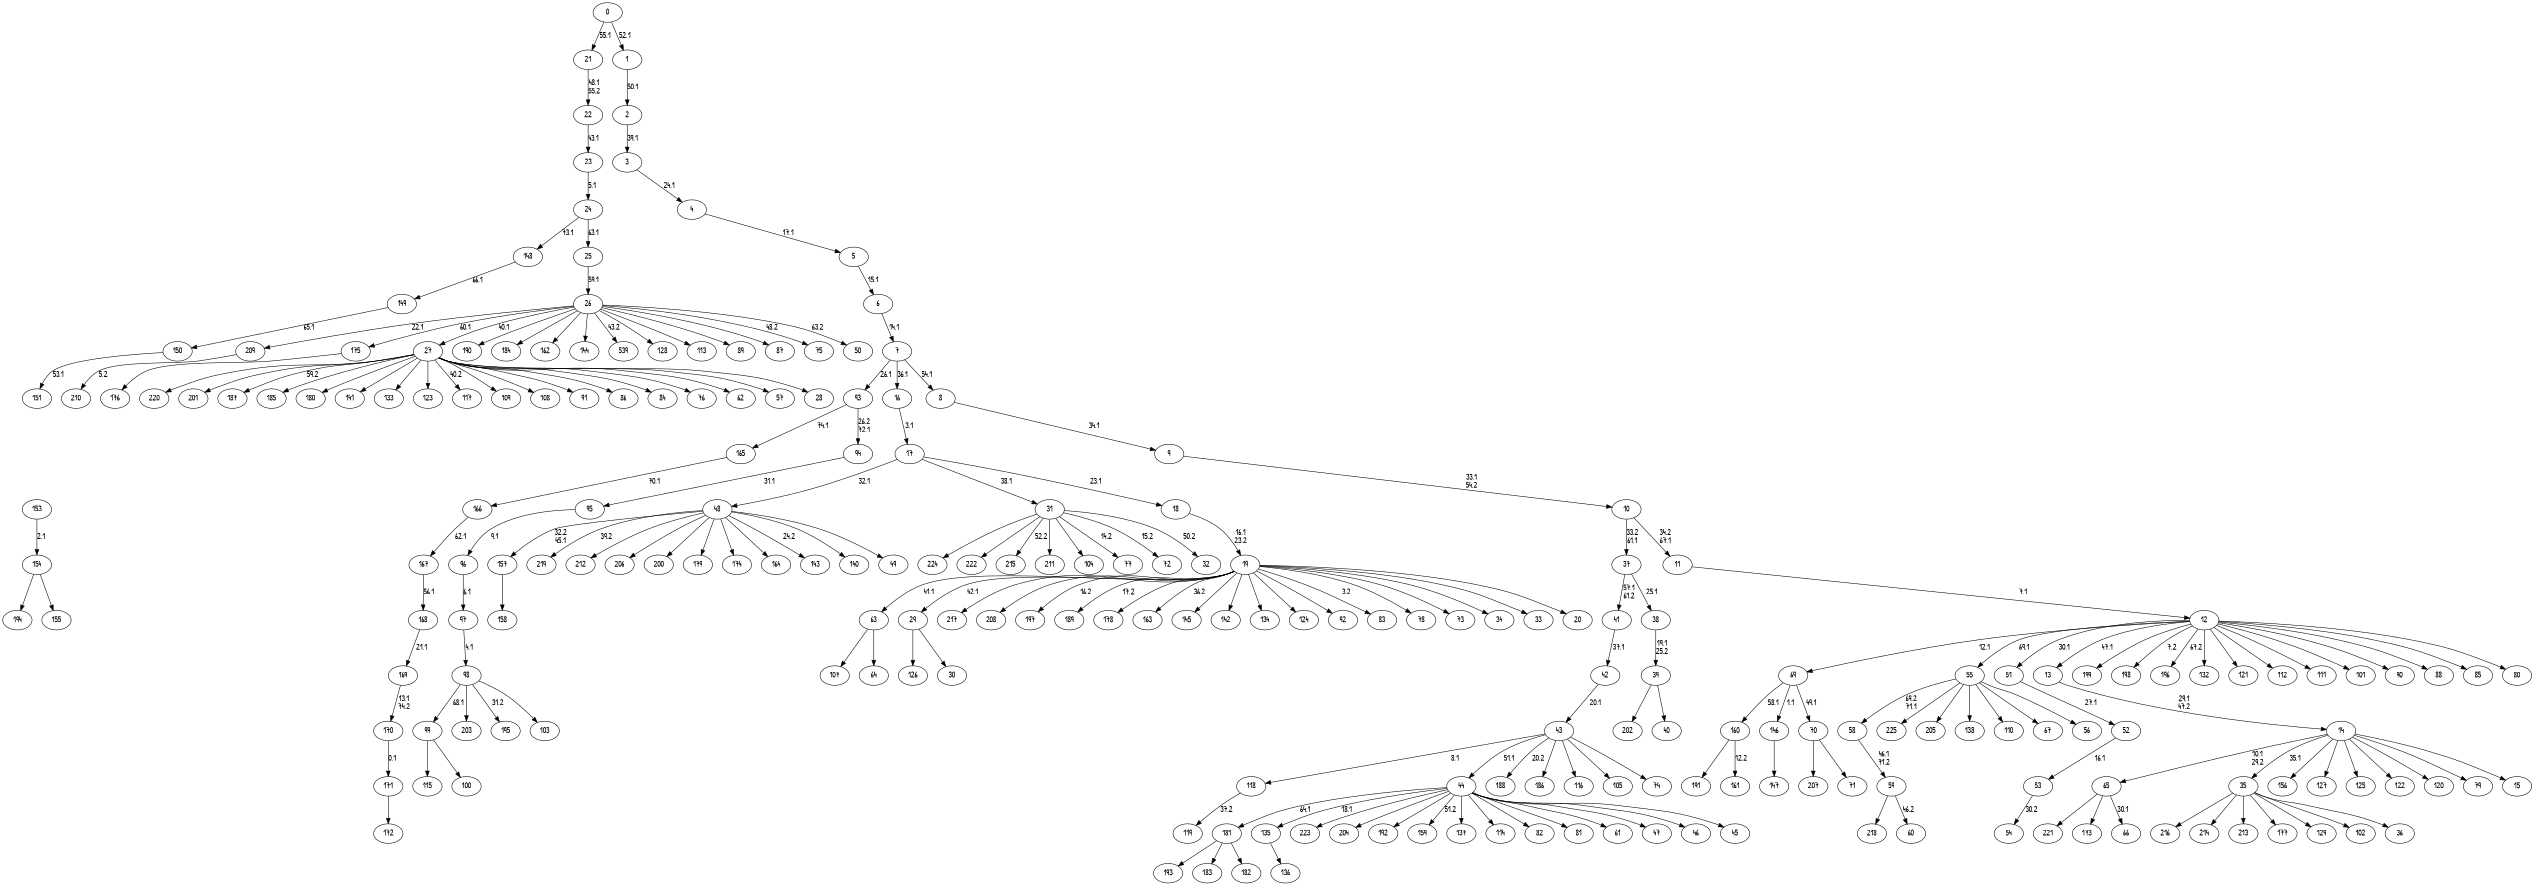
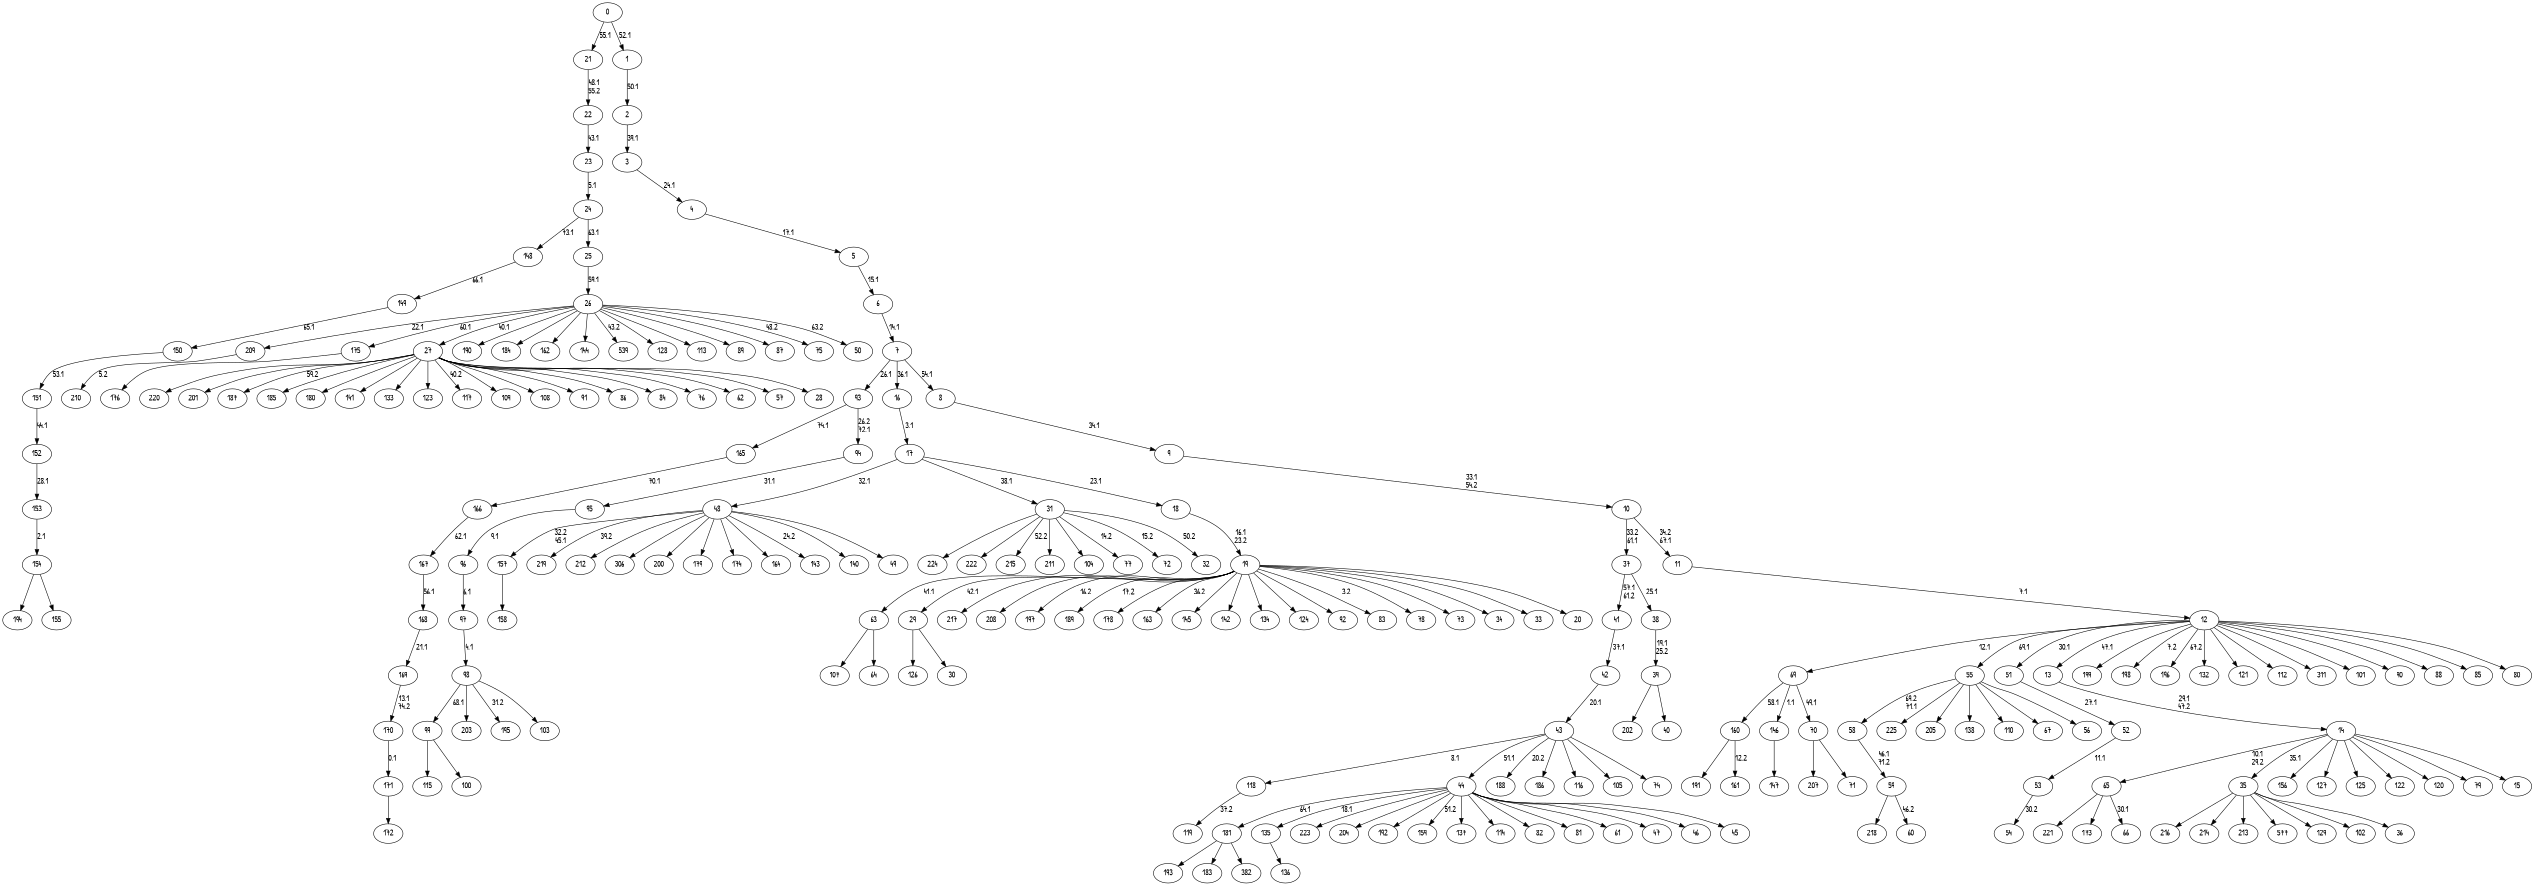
node "152": added
node "206": label "206" -> "306"
node "111": label "111" -> "311"
edge "52" -> "53": label "16,1" -> "11,1"
node "177": label "177" -> "577"
node "182": label "182" -> "382"
